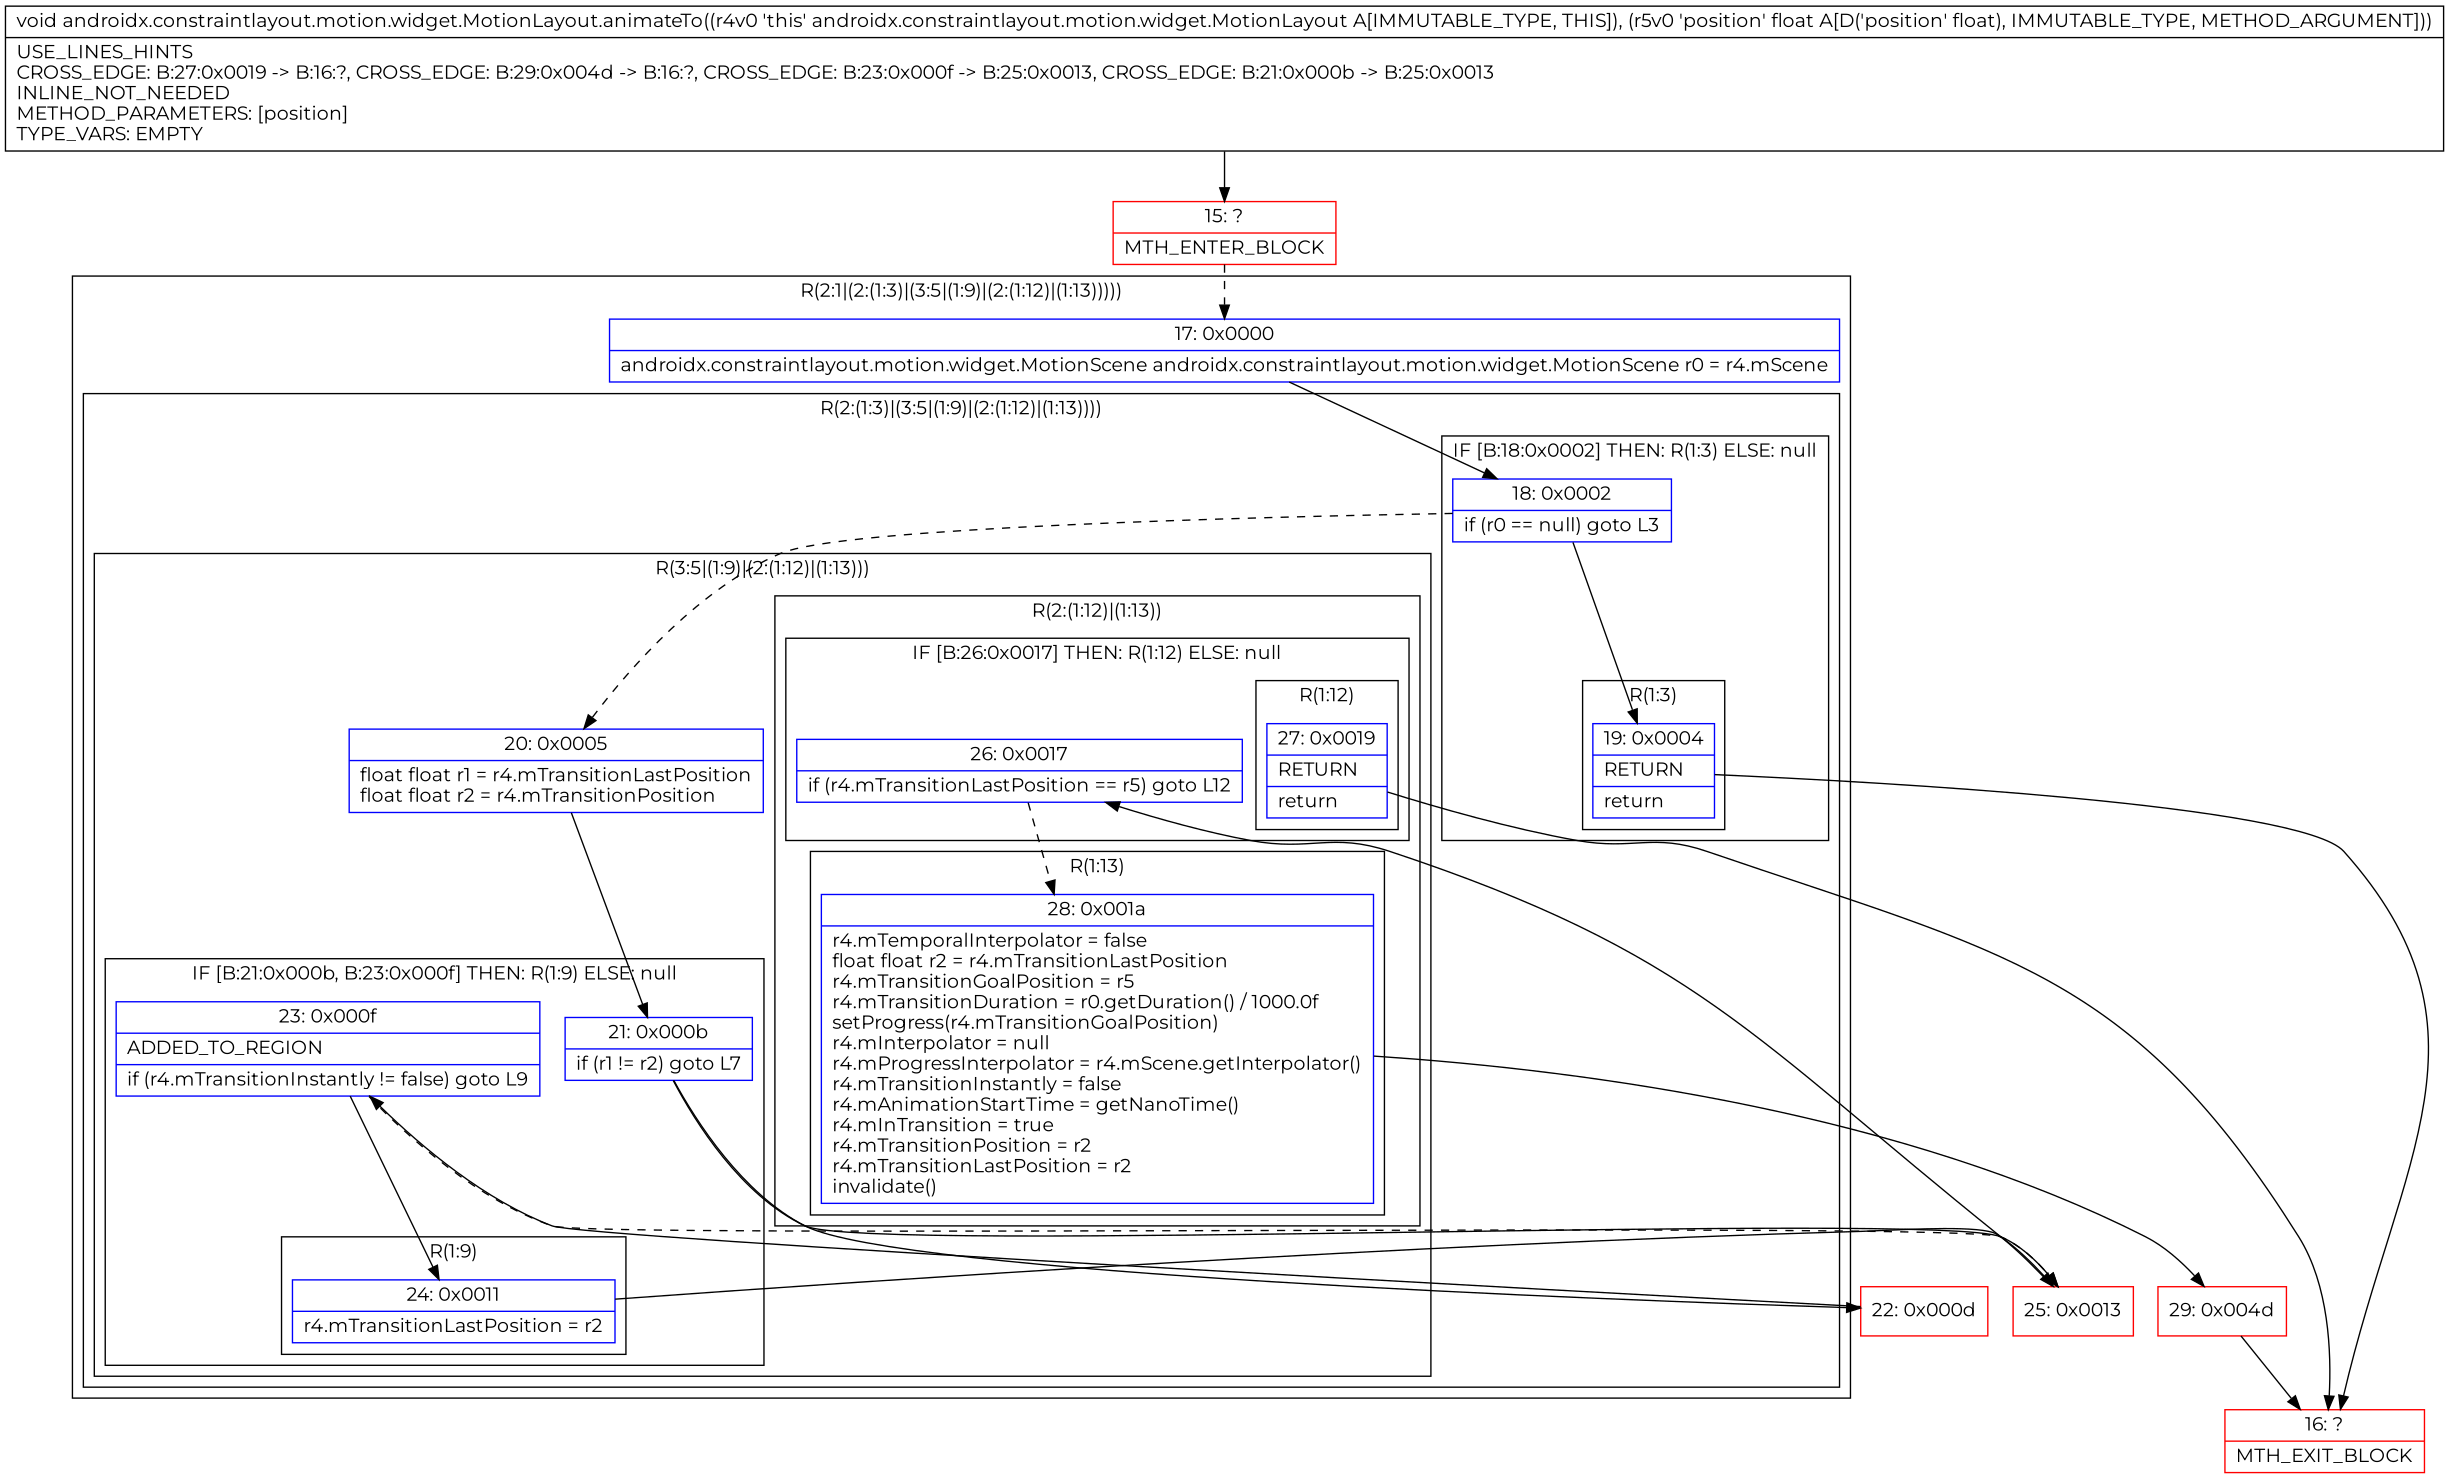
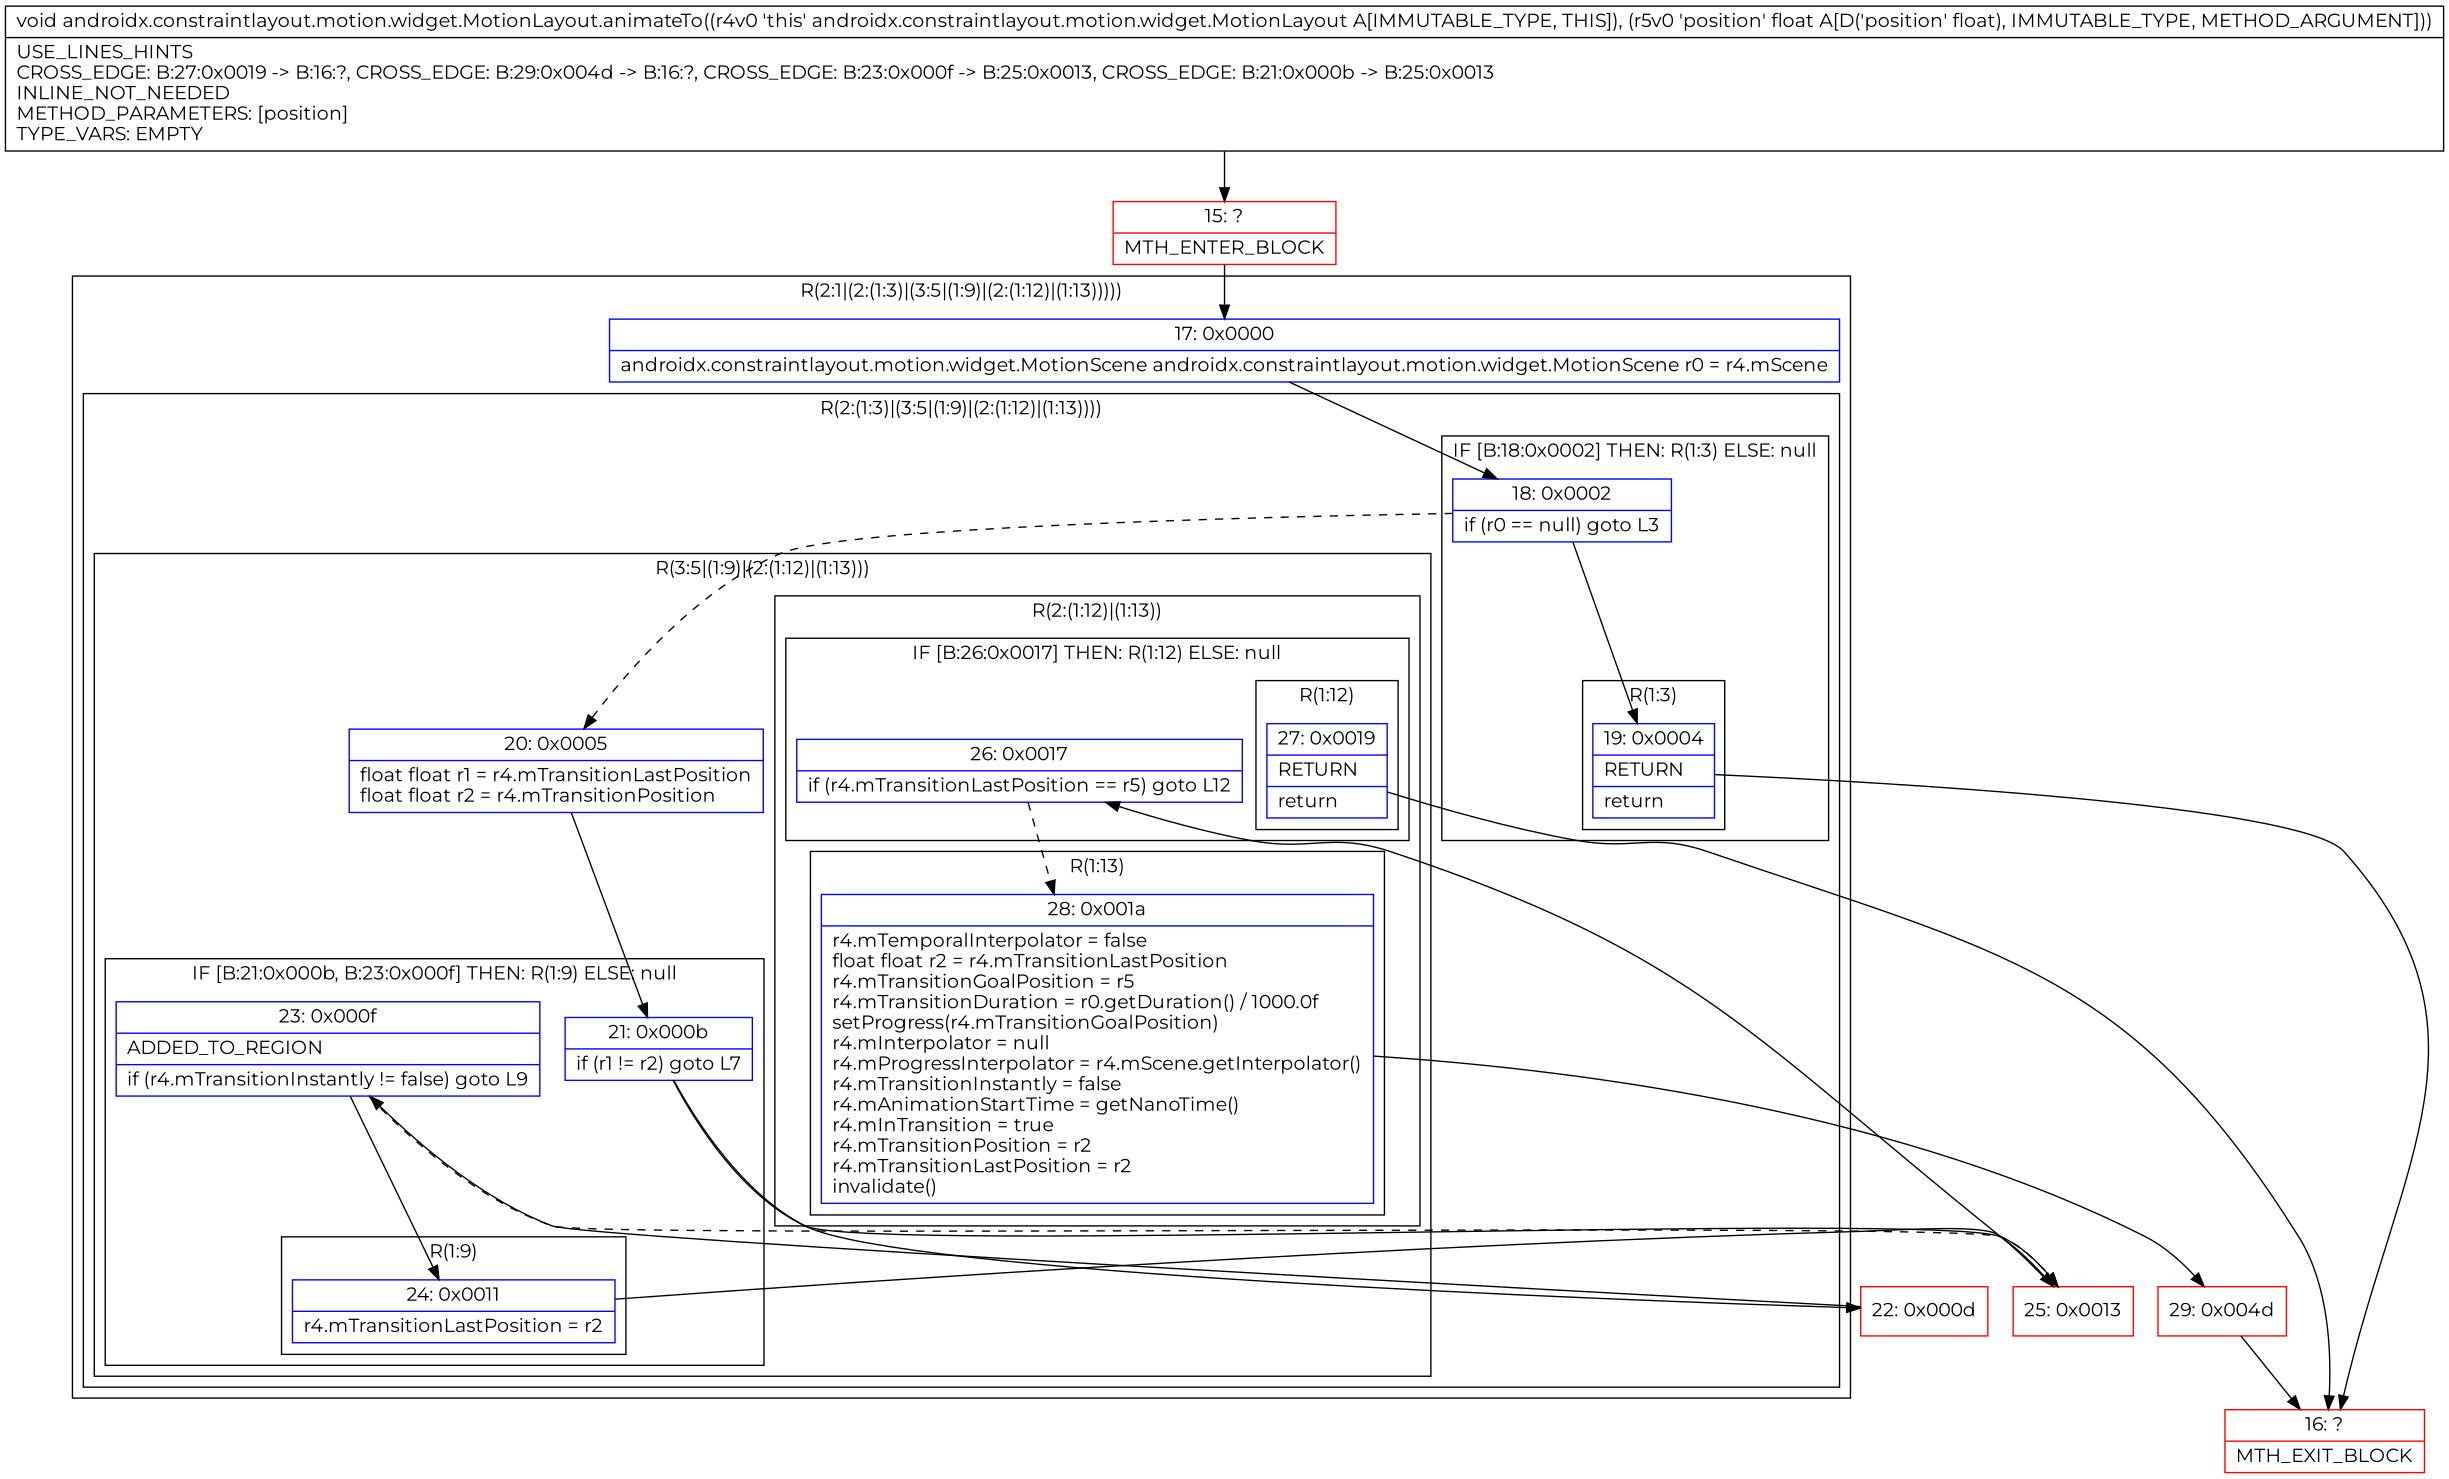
edge "15: ?" -> "17: 0x0000": style dashed -> solid
